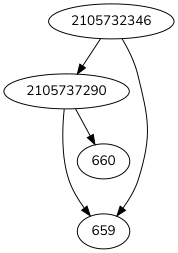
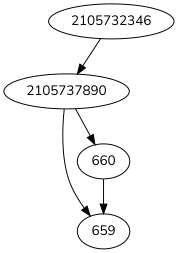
node "2105737290": label "2105737290" -> "2105737890"
edge "2105732346" -> "659": now "660" -> "659"
